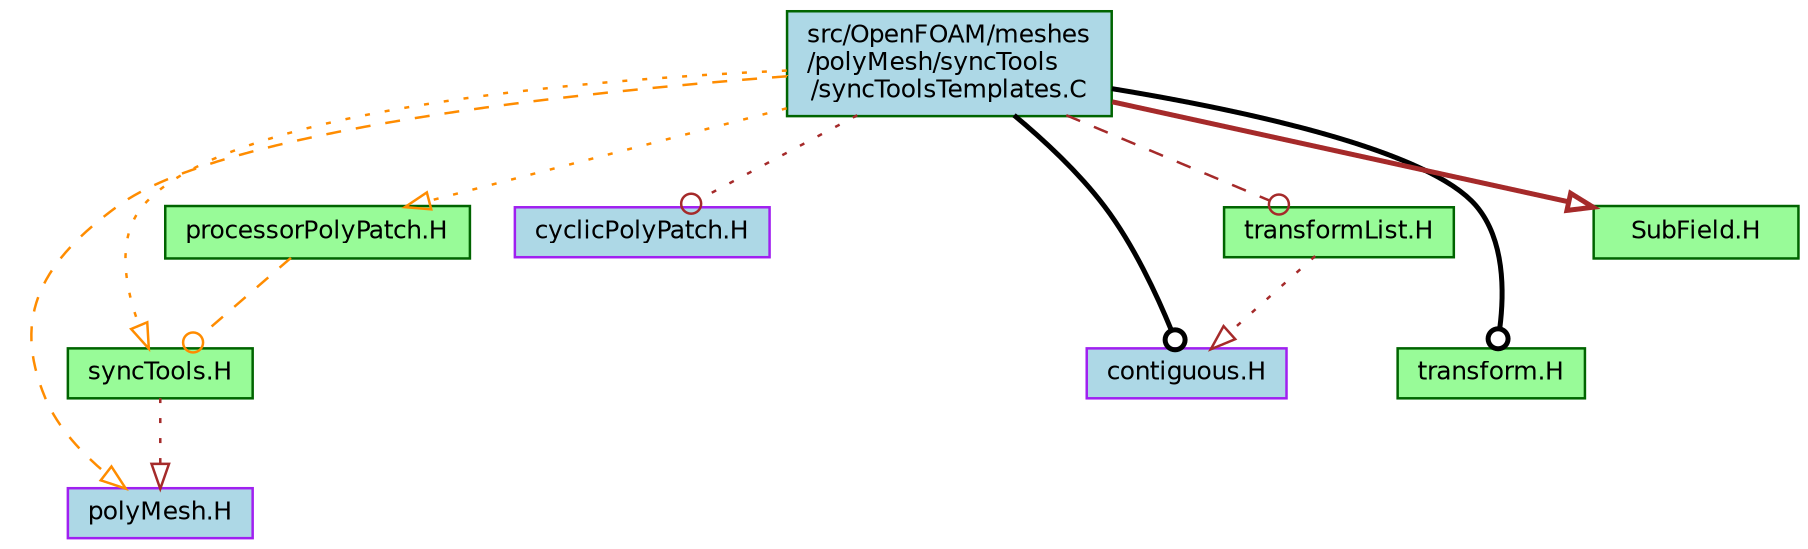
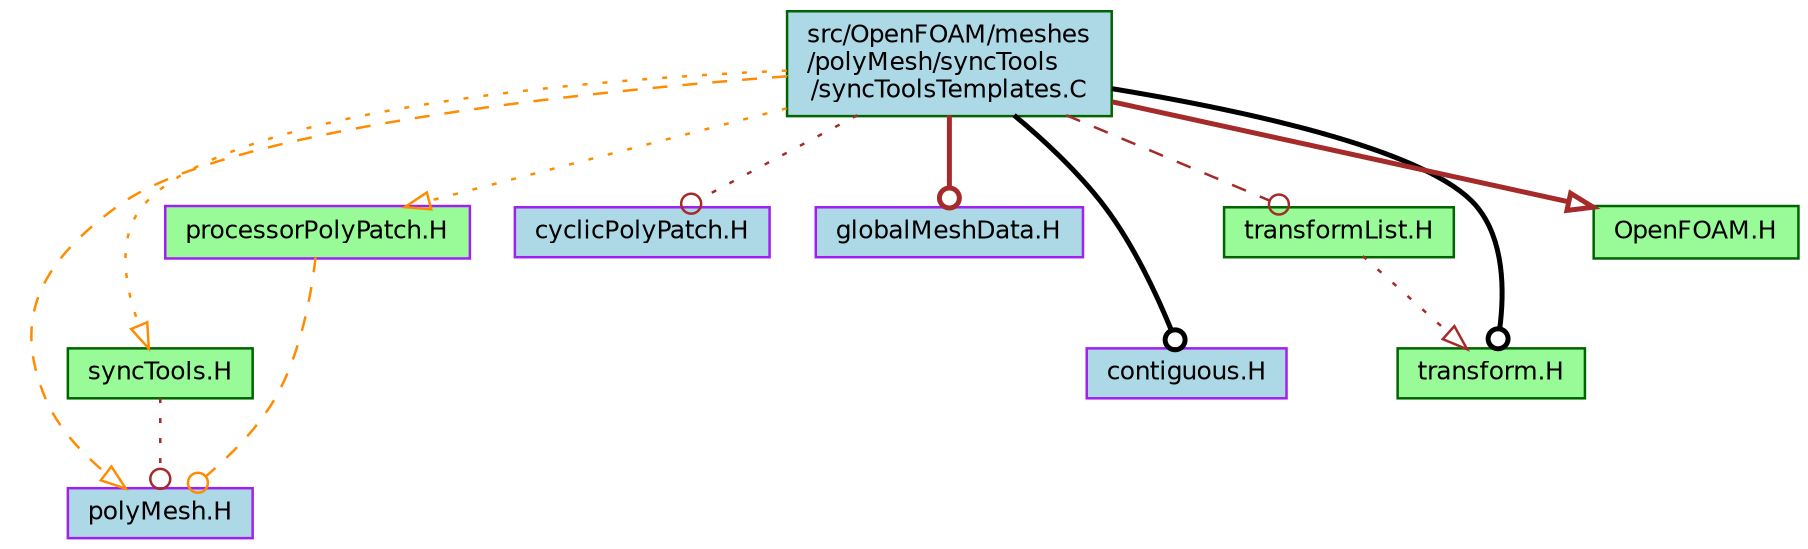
node "processorPolyPatch.H": color darkgreen -> purple
node "globalMeshData.H": added
node "SubField.H": label "SubField.H" -> "OpenFOAM.H"
edge "transformList.H" -> "contiguous.H": now "transformList.H" -> "transform.H"
edge "processorPolyPatch.H" -> "syncTools.H": now "processorPolyPatch.H" -> "polyMesh.H"
edge "syncTools.H" -> "polyMesh.H": arrowhead onormal -> odot
